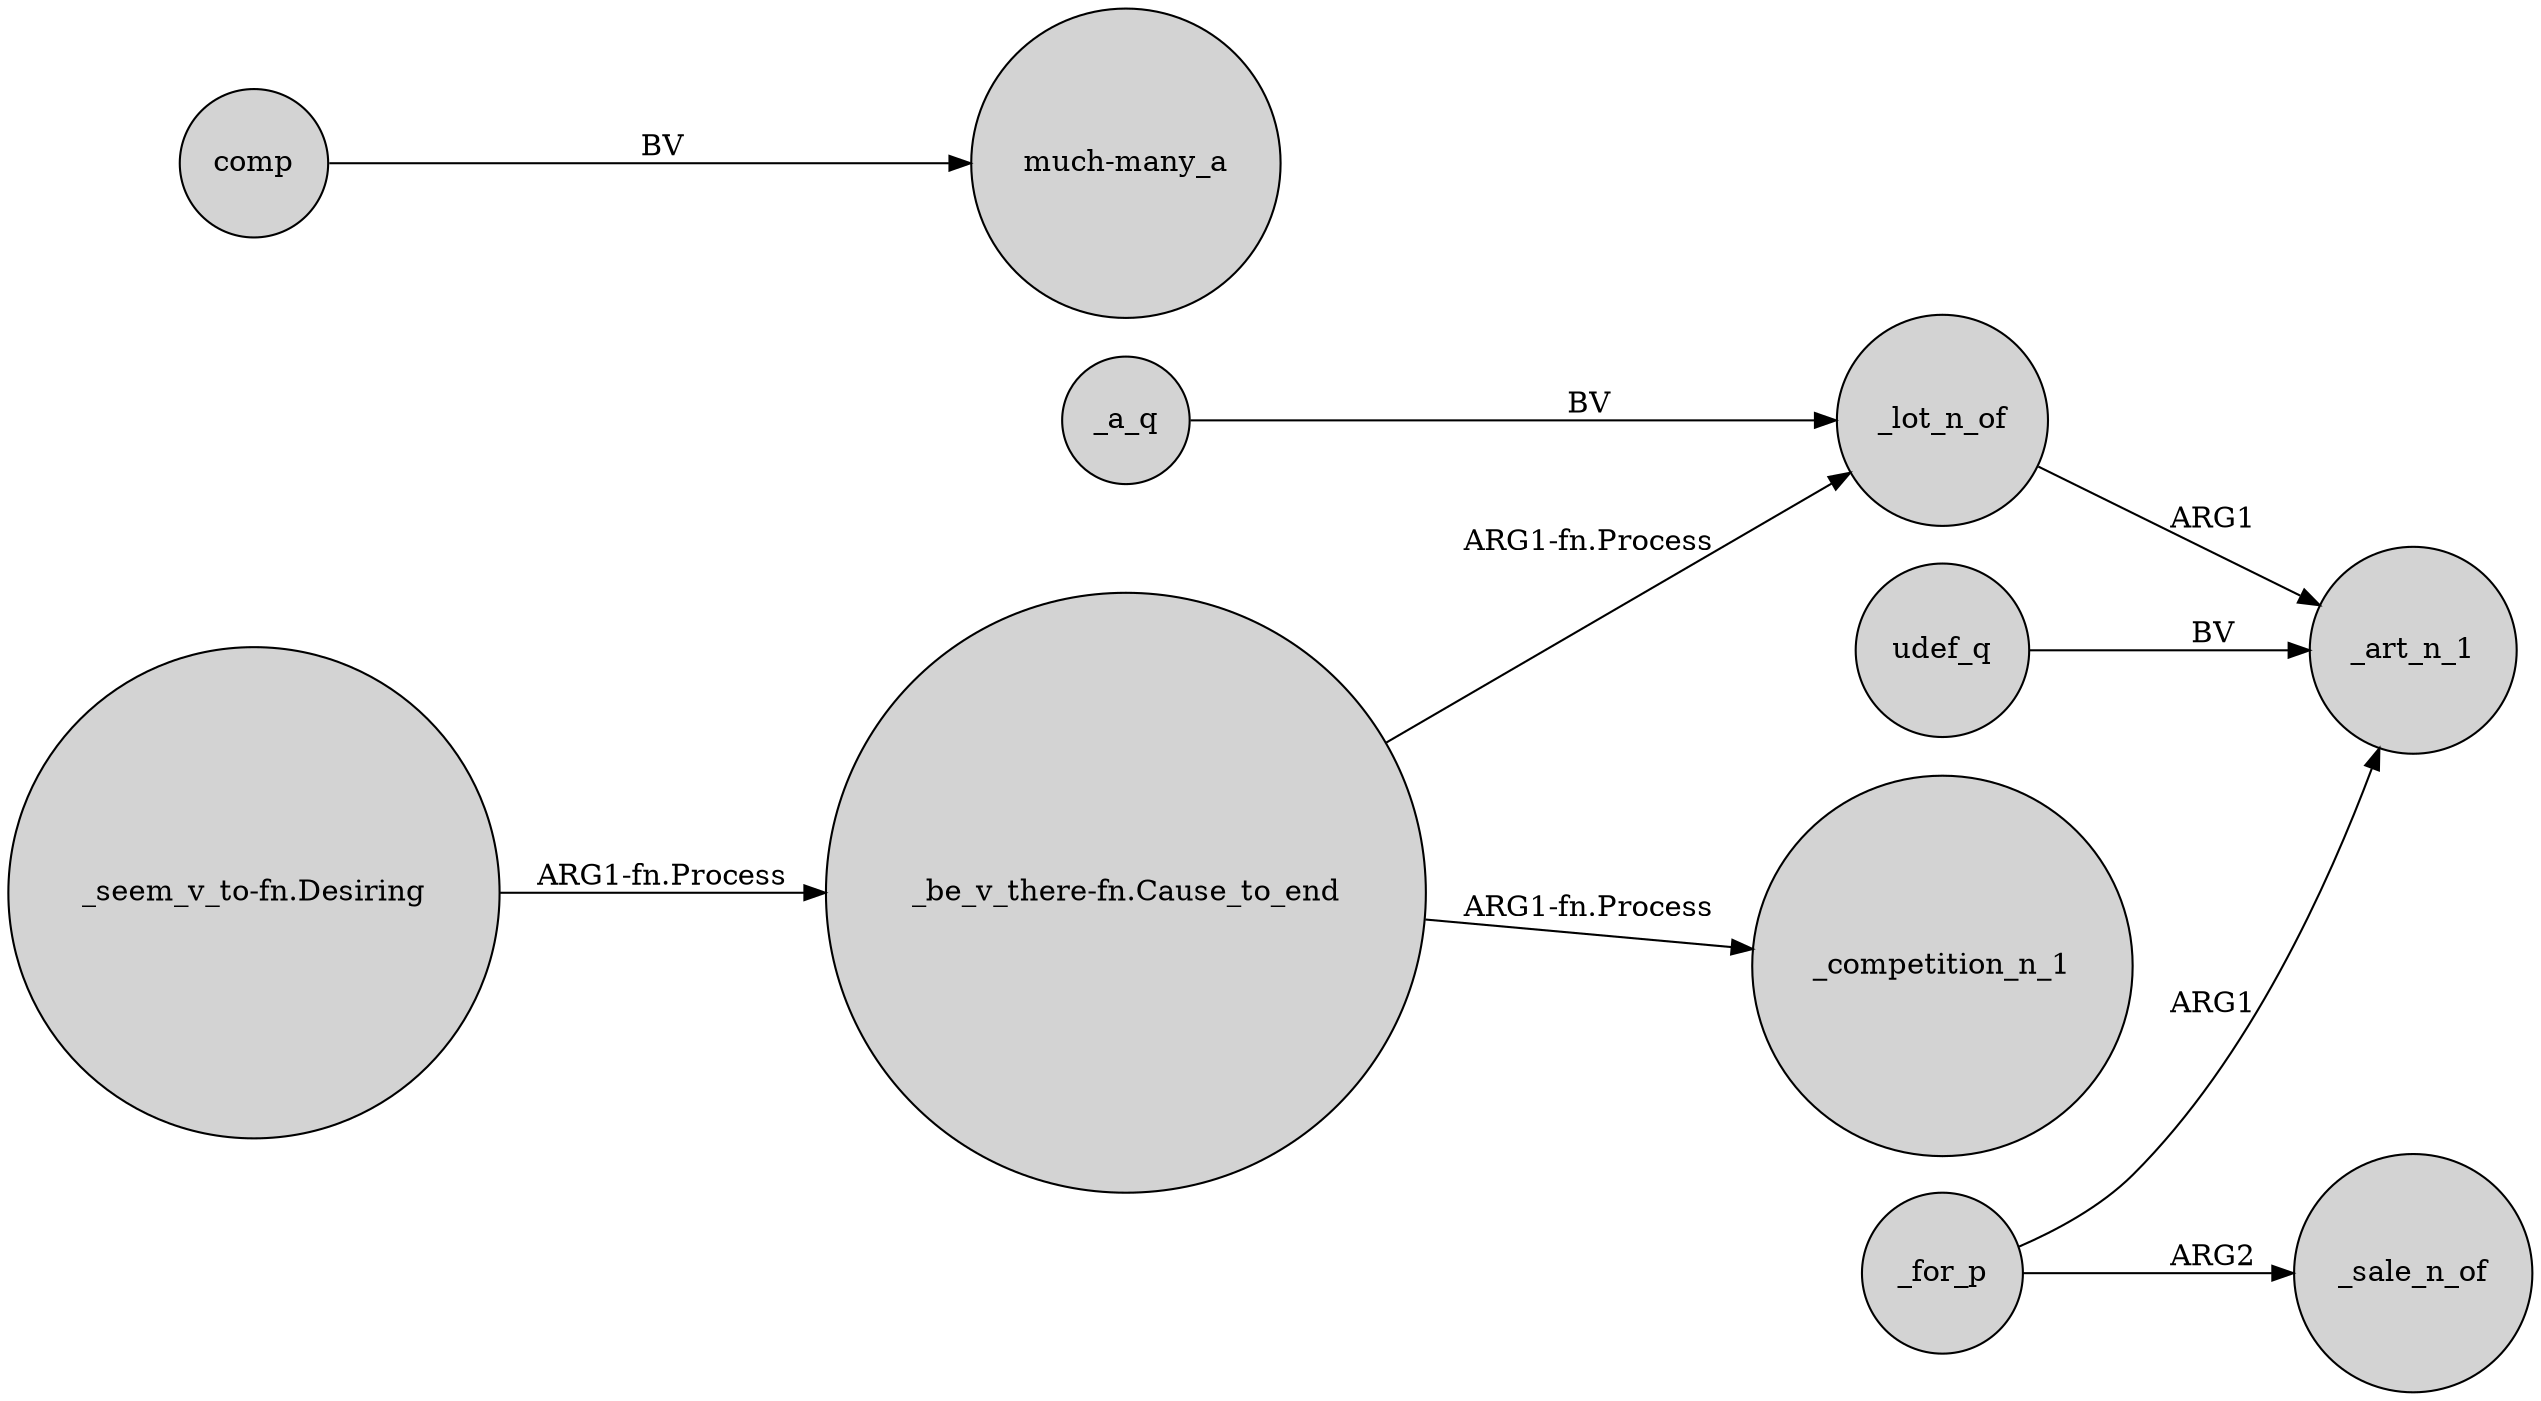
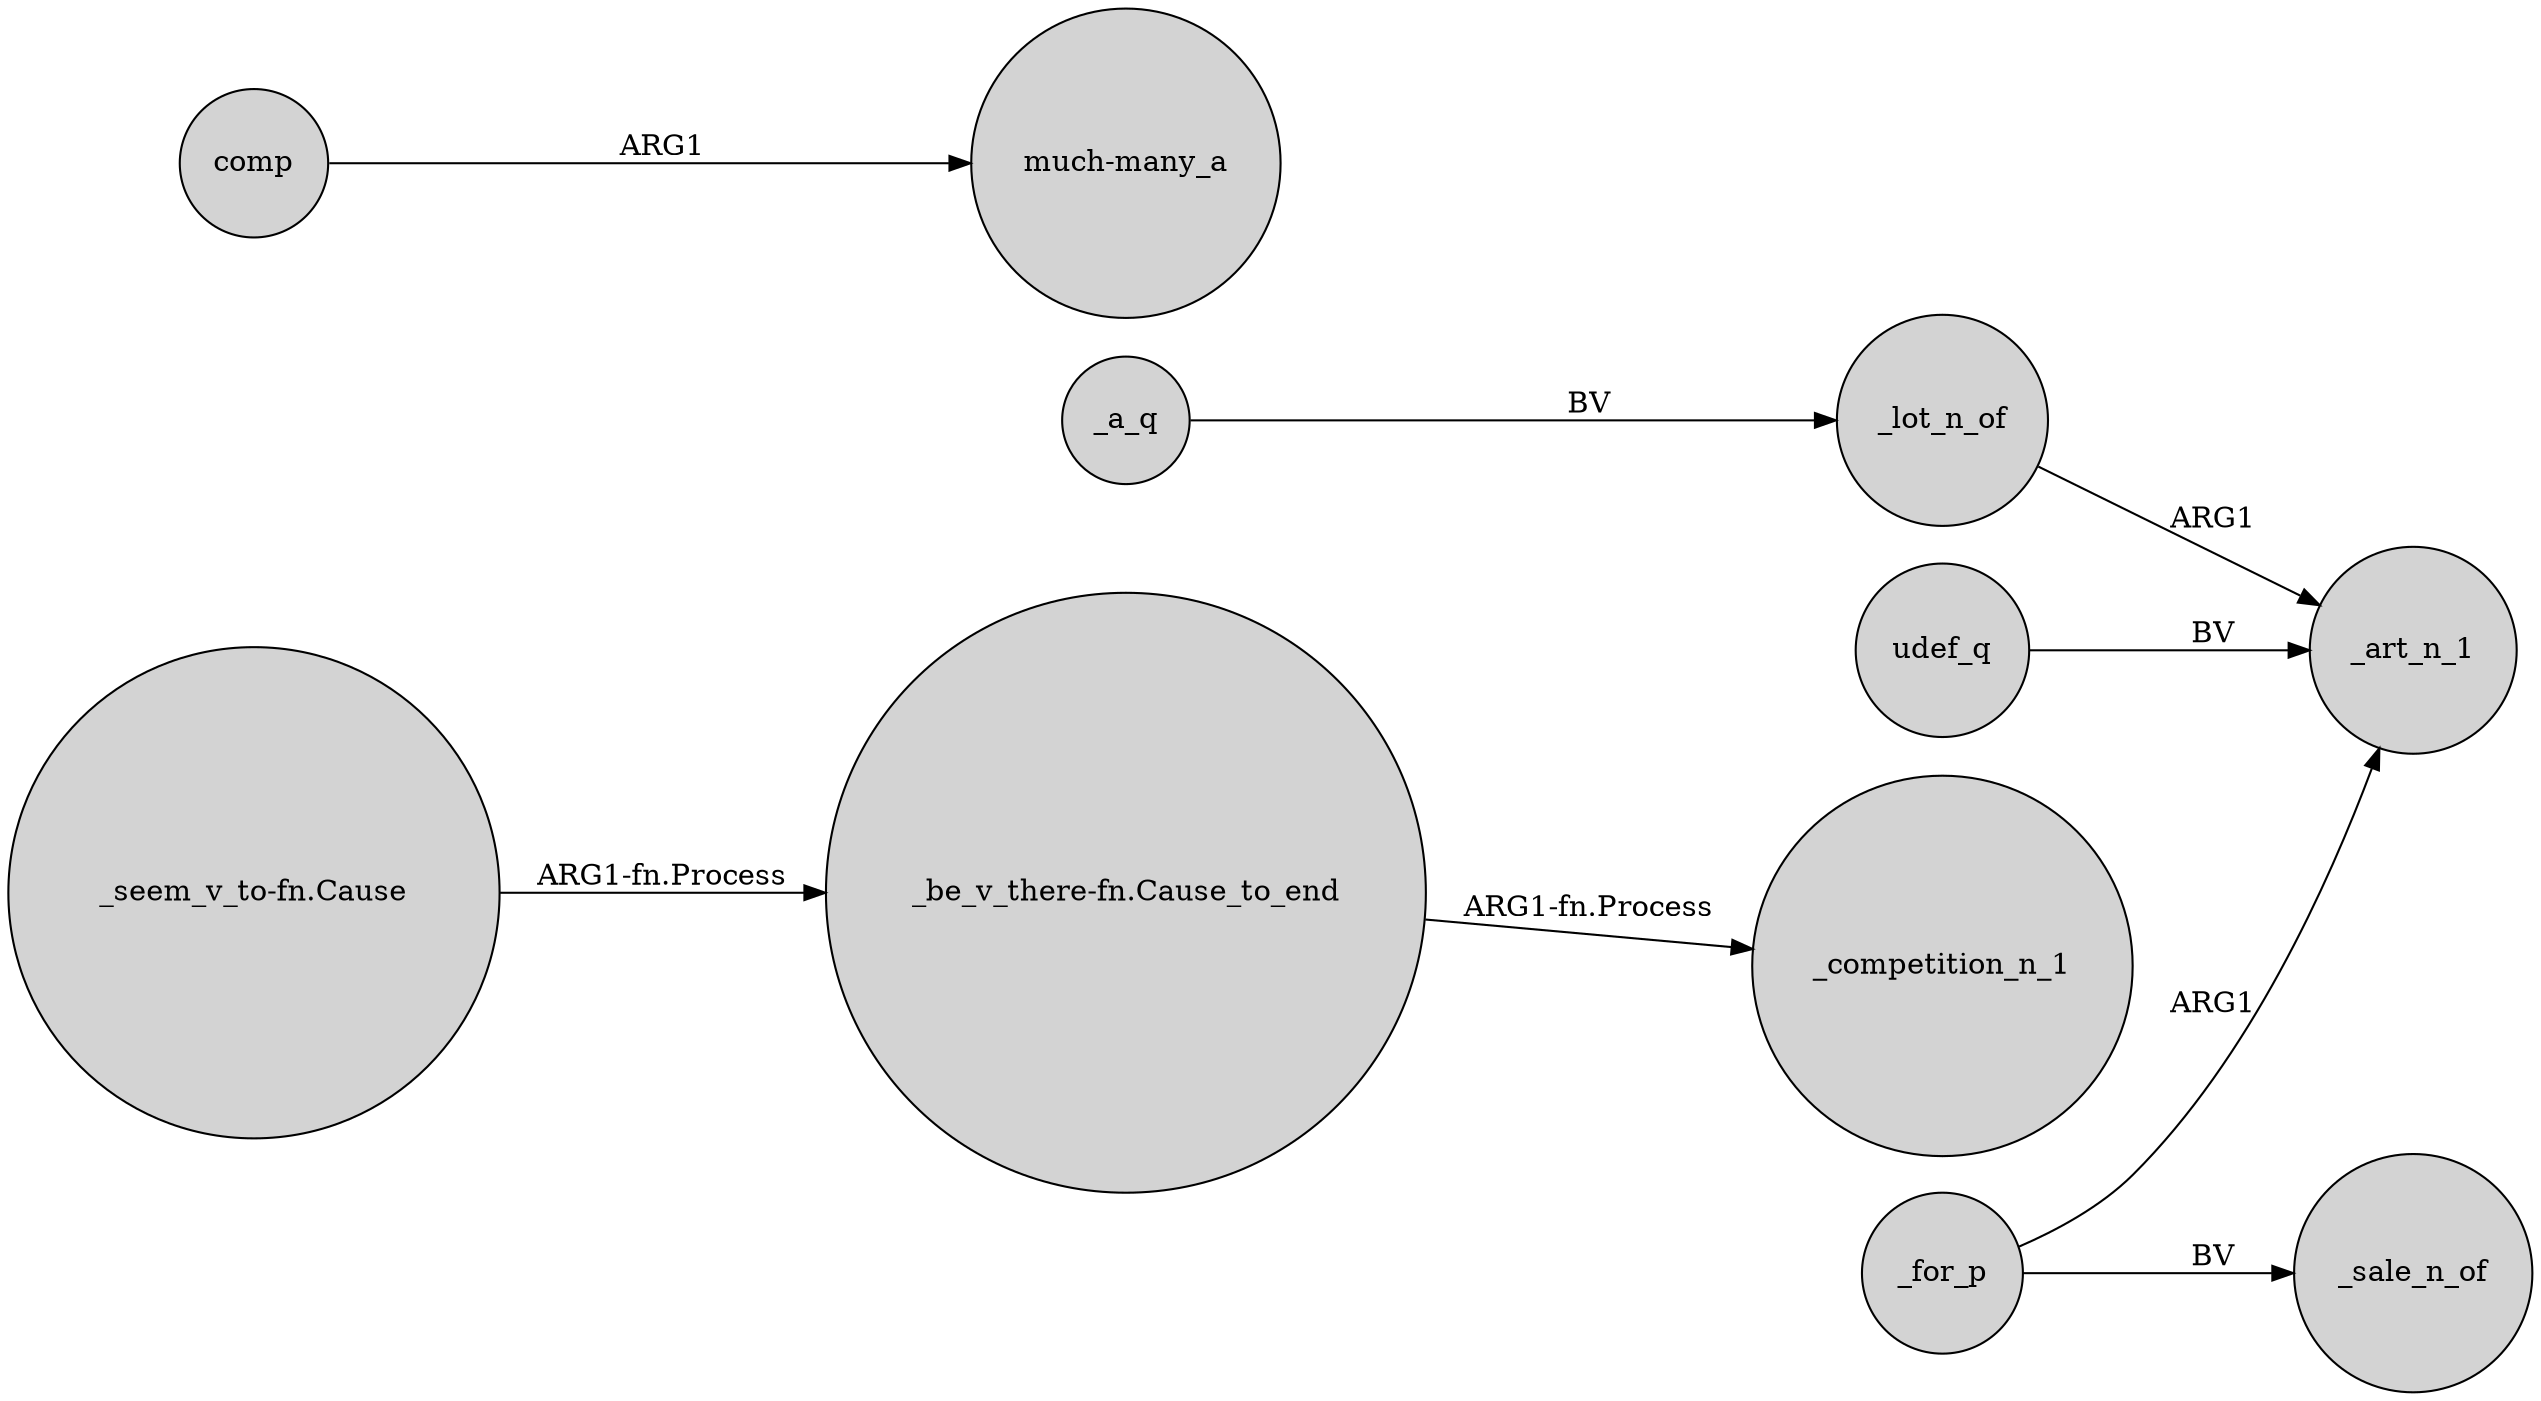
edge "comp" -> "much-many_a": label "BV" -> "ARG1"
edge "_be_v_there-fn.Cause_to_end" -> "_lot_n_of": removed, label "ARG1-fn.Process"
node "_seem_v_to-fn.Desiring": label "_seem_v_to-fn.Desiring" -> "_seem_v_to-fn.Cause"
edge "_for_p" -> "_sale_n_of": label "ARG2" -> "BV"
